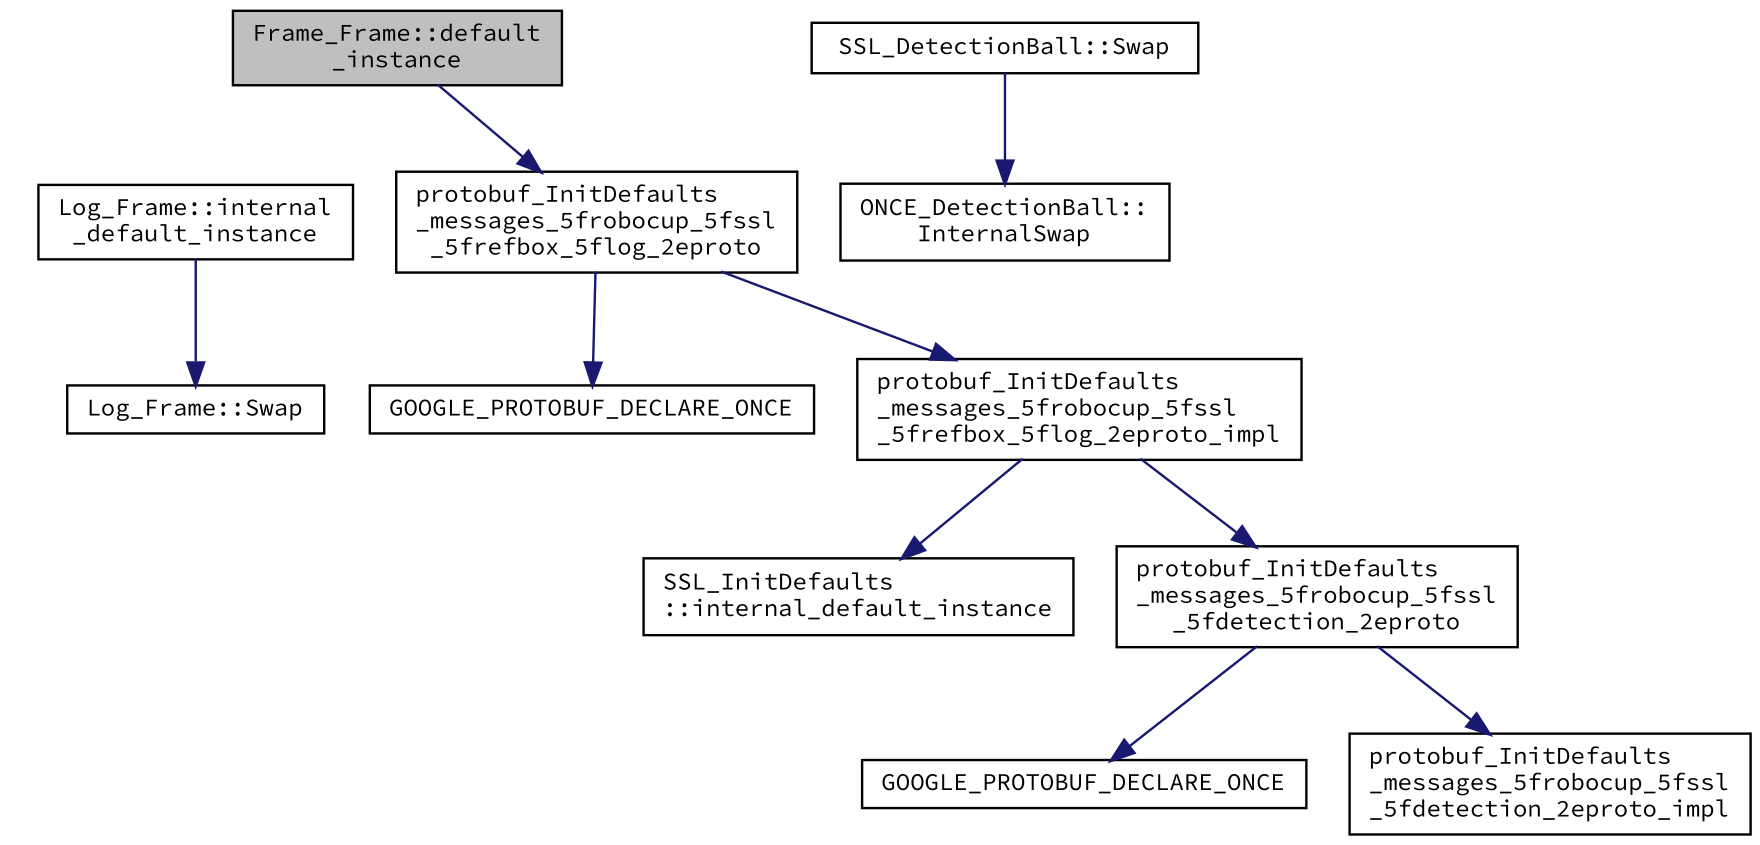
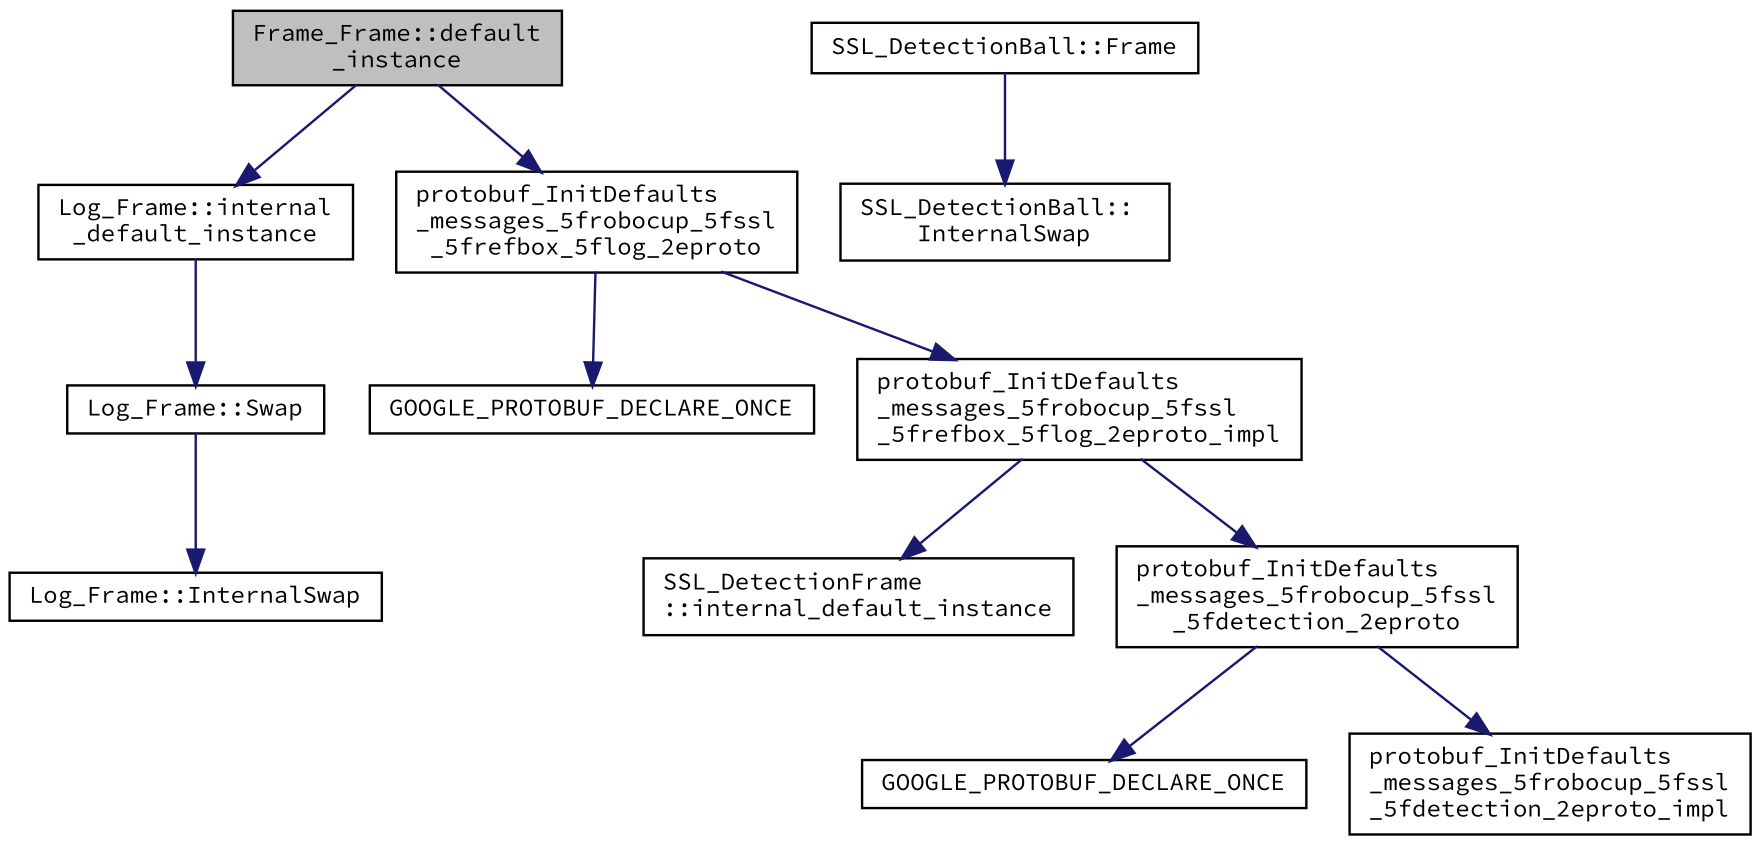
node "SSL_DetectionBall::Swap": label "SSL_DetectionBall::Swap" -> "SSL_DetectionBall::Frame"
edge "Frame_Frame::default _instance" -> "Log_Frame::internal _default_instance": added
node "ONCE_DetectionBall:: InternalSwap": label "ONCE_DetectionBall:: InternalSwap" -> "SSL_DetectionBall:: InternalSwap"
node "Log_Frame::InternalSwap": added
node "SSL_InitDefaults ::internal_default_instance": label "SSL_InitDefaults ::internal_default_instance" -> "SSL_DetectionFrame ::internal_default_instance"
